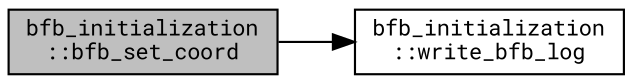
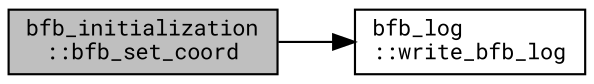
node "bfb_initialization ::write_bfb_log": label "bfb_initialization ::write_bfb_log" -> "bfb_log ::write_bfb_log"
